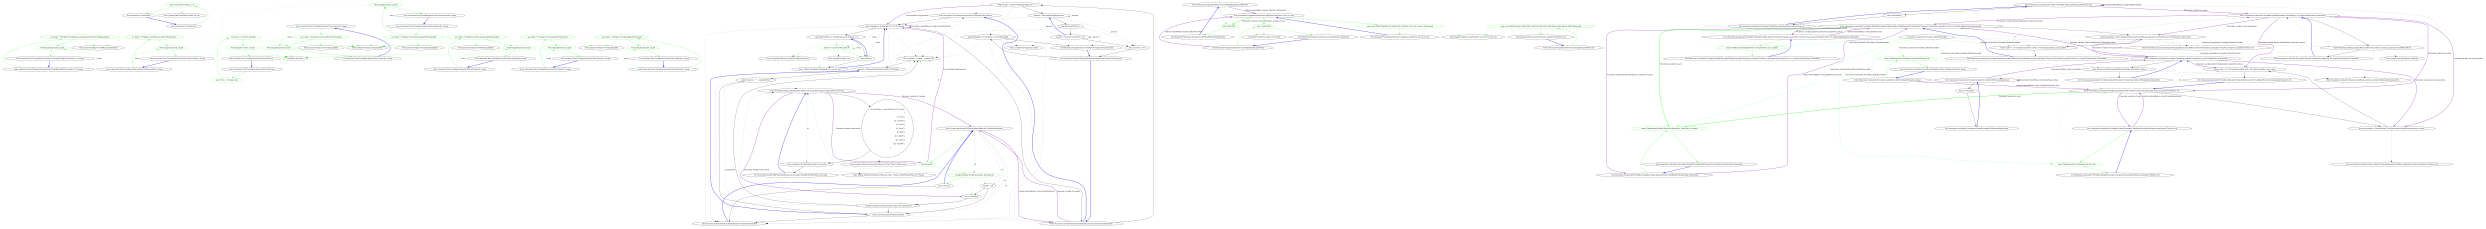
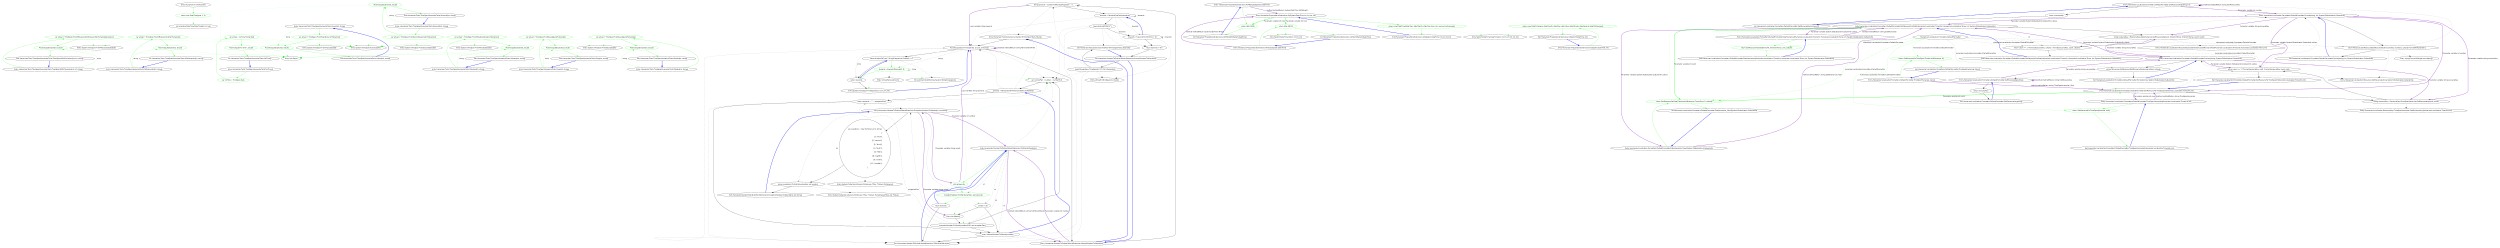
node "Exit Humanizer.In.TheYear(int)": removed
edge "string towords = number.ToWords().Replace('-', ' ')" -> "Assert.Equal(new TimeSpan(0, 0, 0, 5), 5.Seconds())": reversed
node "EndsWith Unk.Equal": label "EndsWith Unk.Equal" -> "Entry Unk.Equal"
